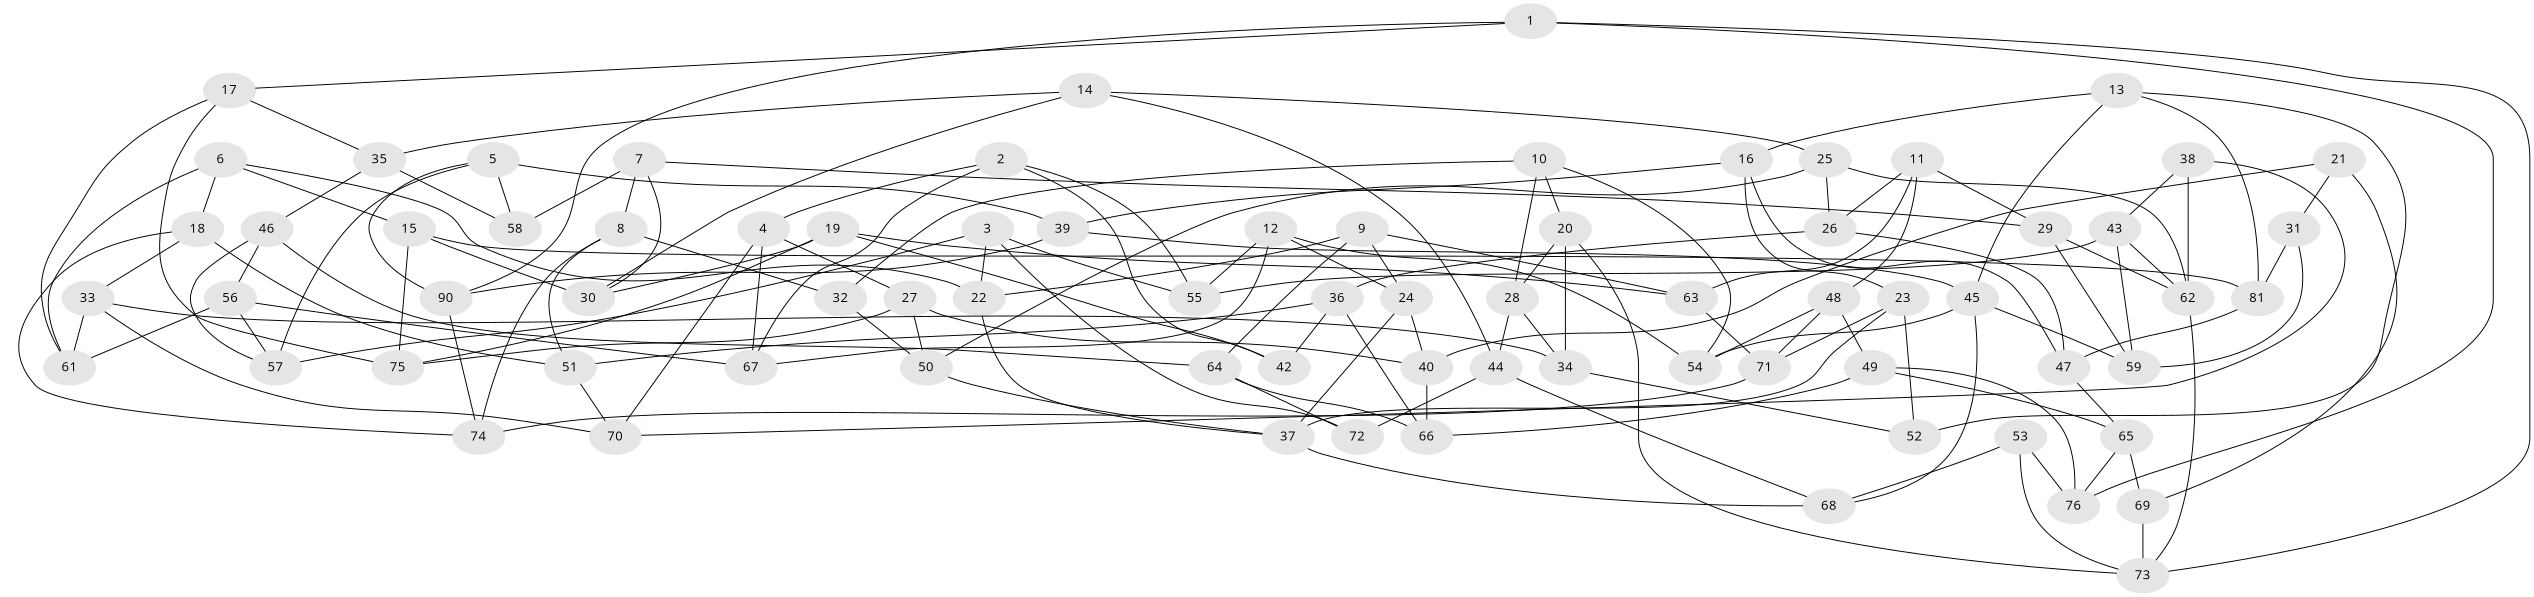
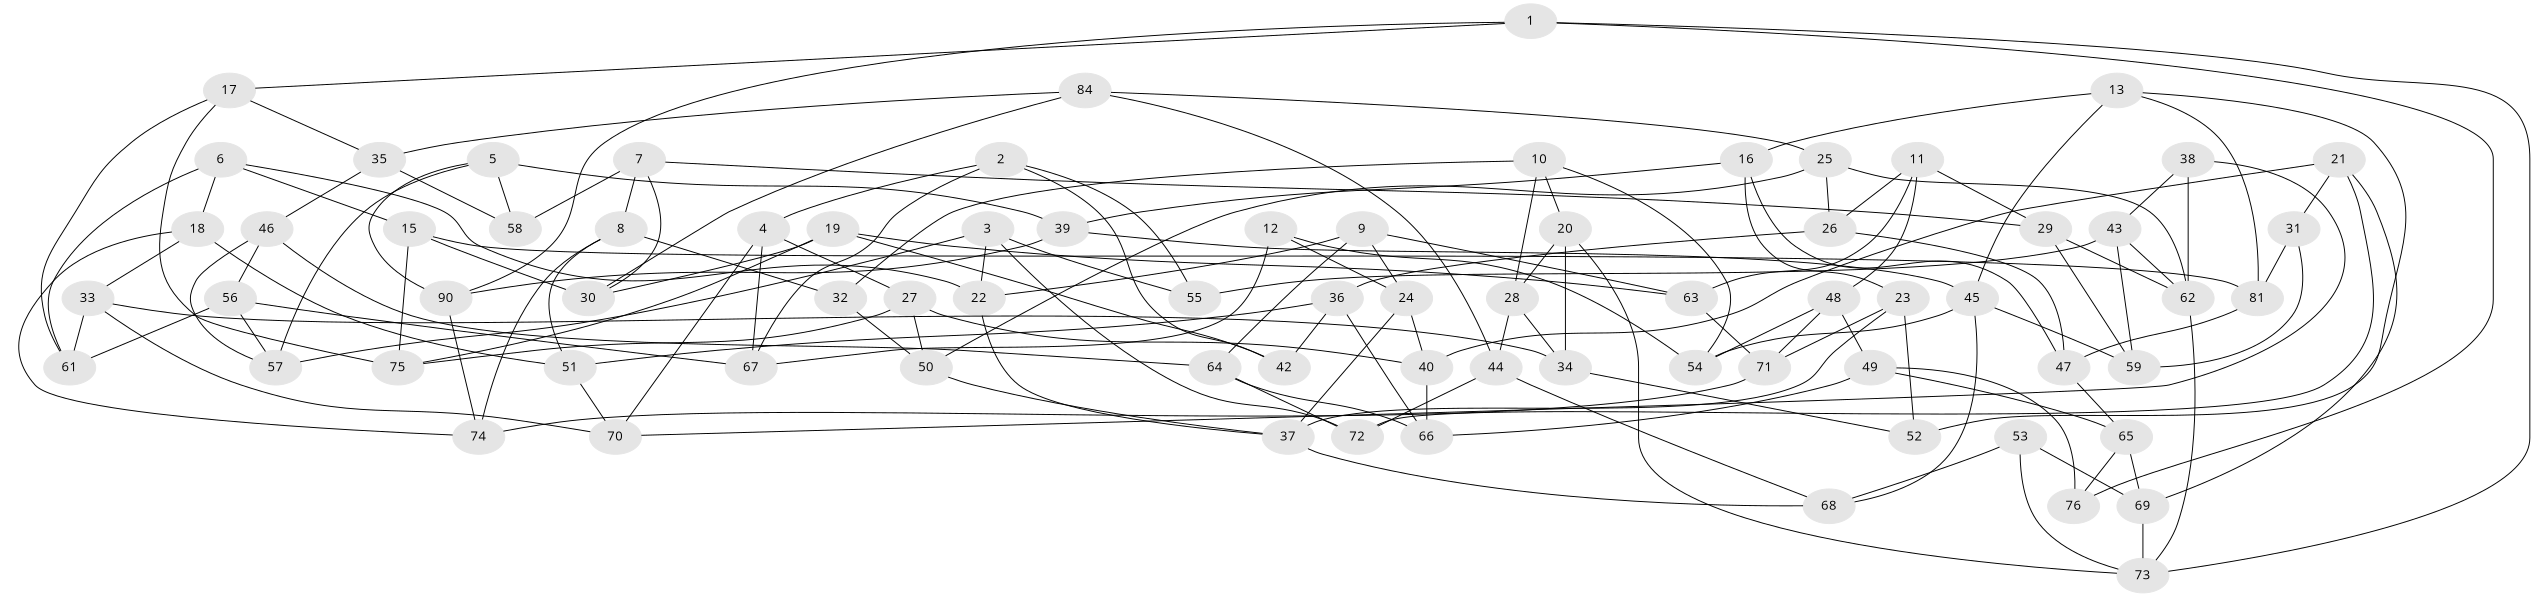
node "14": label "14" -> "84"
edge "12" -- "55": removed
edge "21" -- "72": added
edge "53" -- "76": now "53" -- "69"
